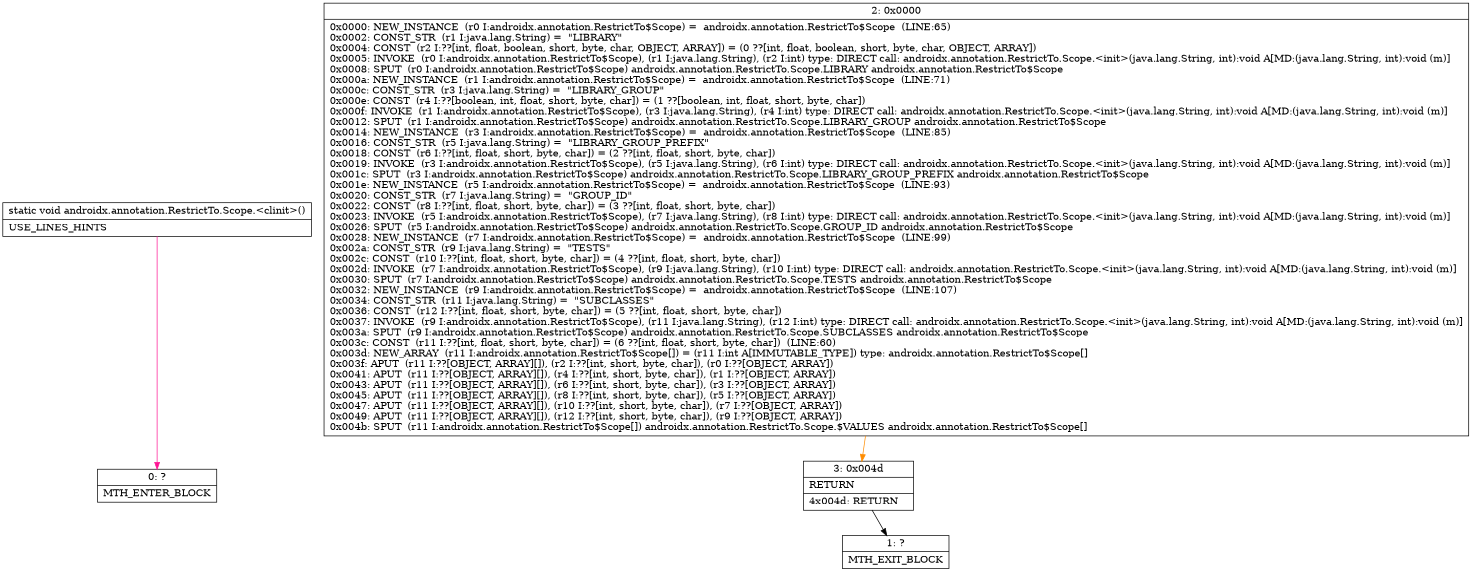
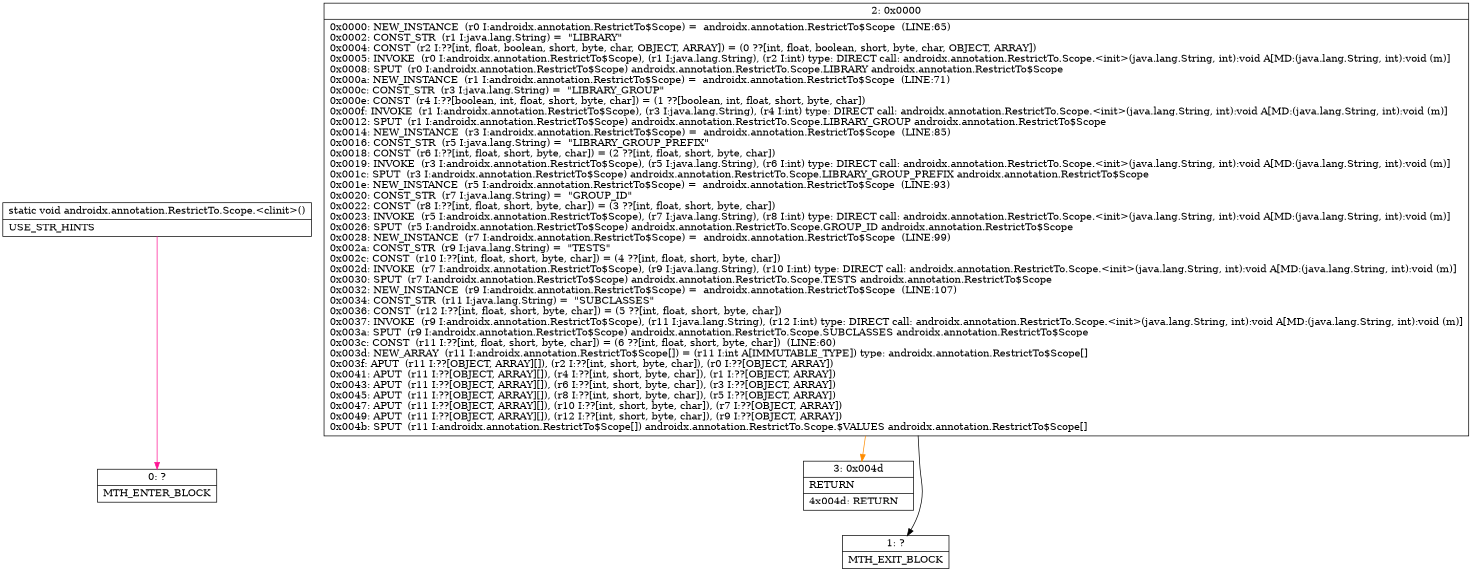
node "static void androidx.annotation.RestrictTo.Scope.<clinit>()": text "USE_LINES_HINTS" -> "USE_STR_HINTS"
edge "3: 0x004d" -> "1: ?": now "2: 0x0000" -> "1: ?"
